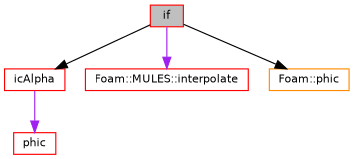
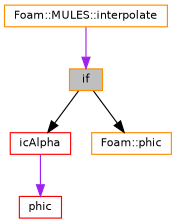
node "if": color red -> darkorange
edge "if" -> "Foam::MULES::interpolate": reversed
node "Foam::MULES::interpolate": color red -> darkorange
